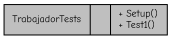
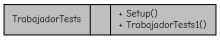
node "TrabajadorTests": text "+ Test1()" -> "+ TrabajadorTests1()"
